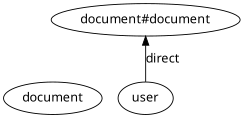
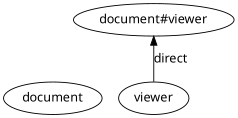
node "document#document": label "document#document" -> "document#viewer"
node "user": label "user" -> "viewer"
